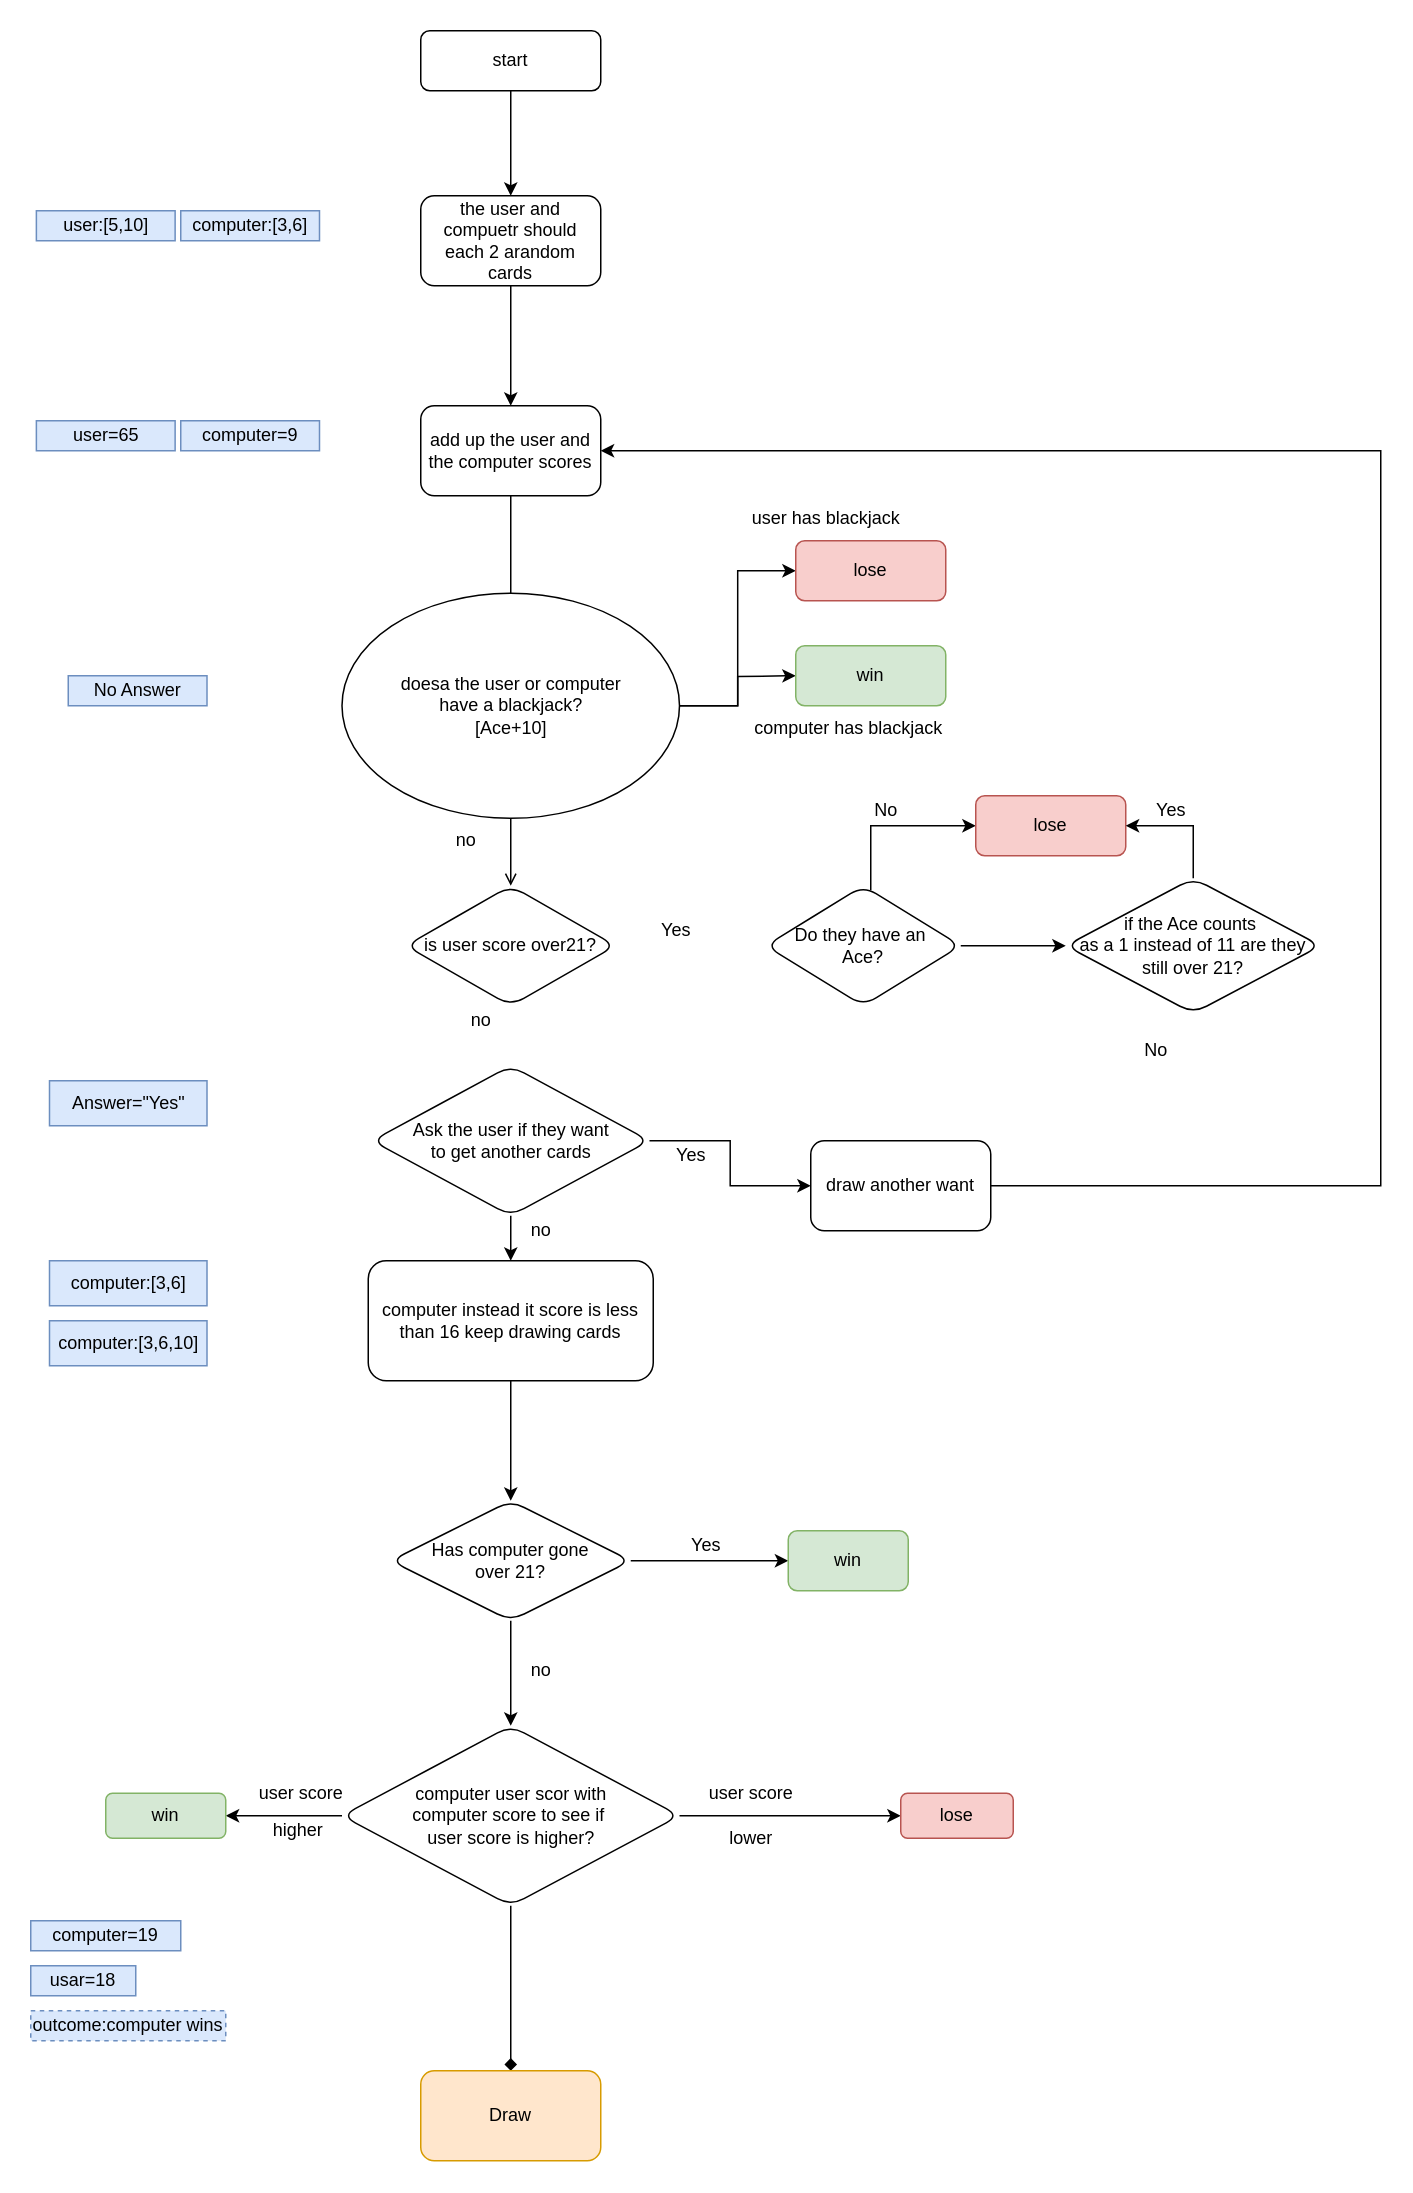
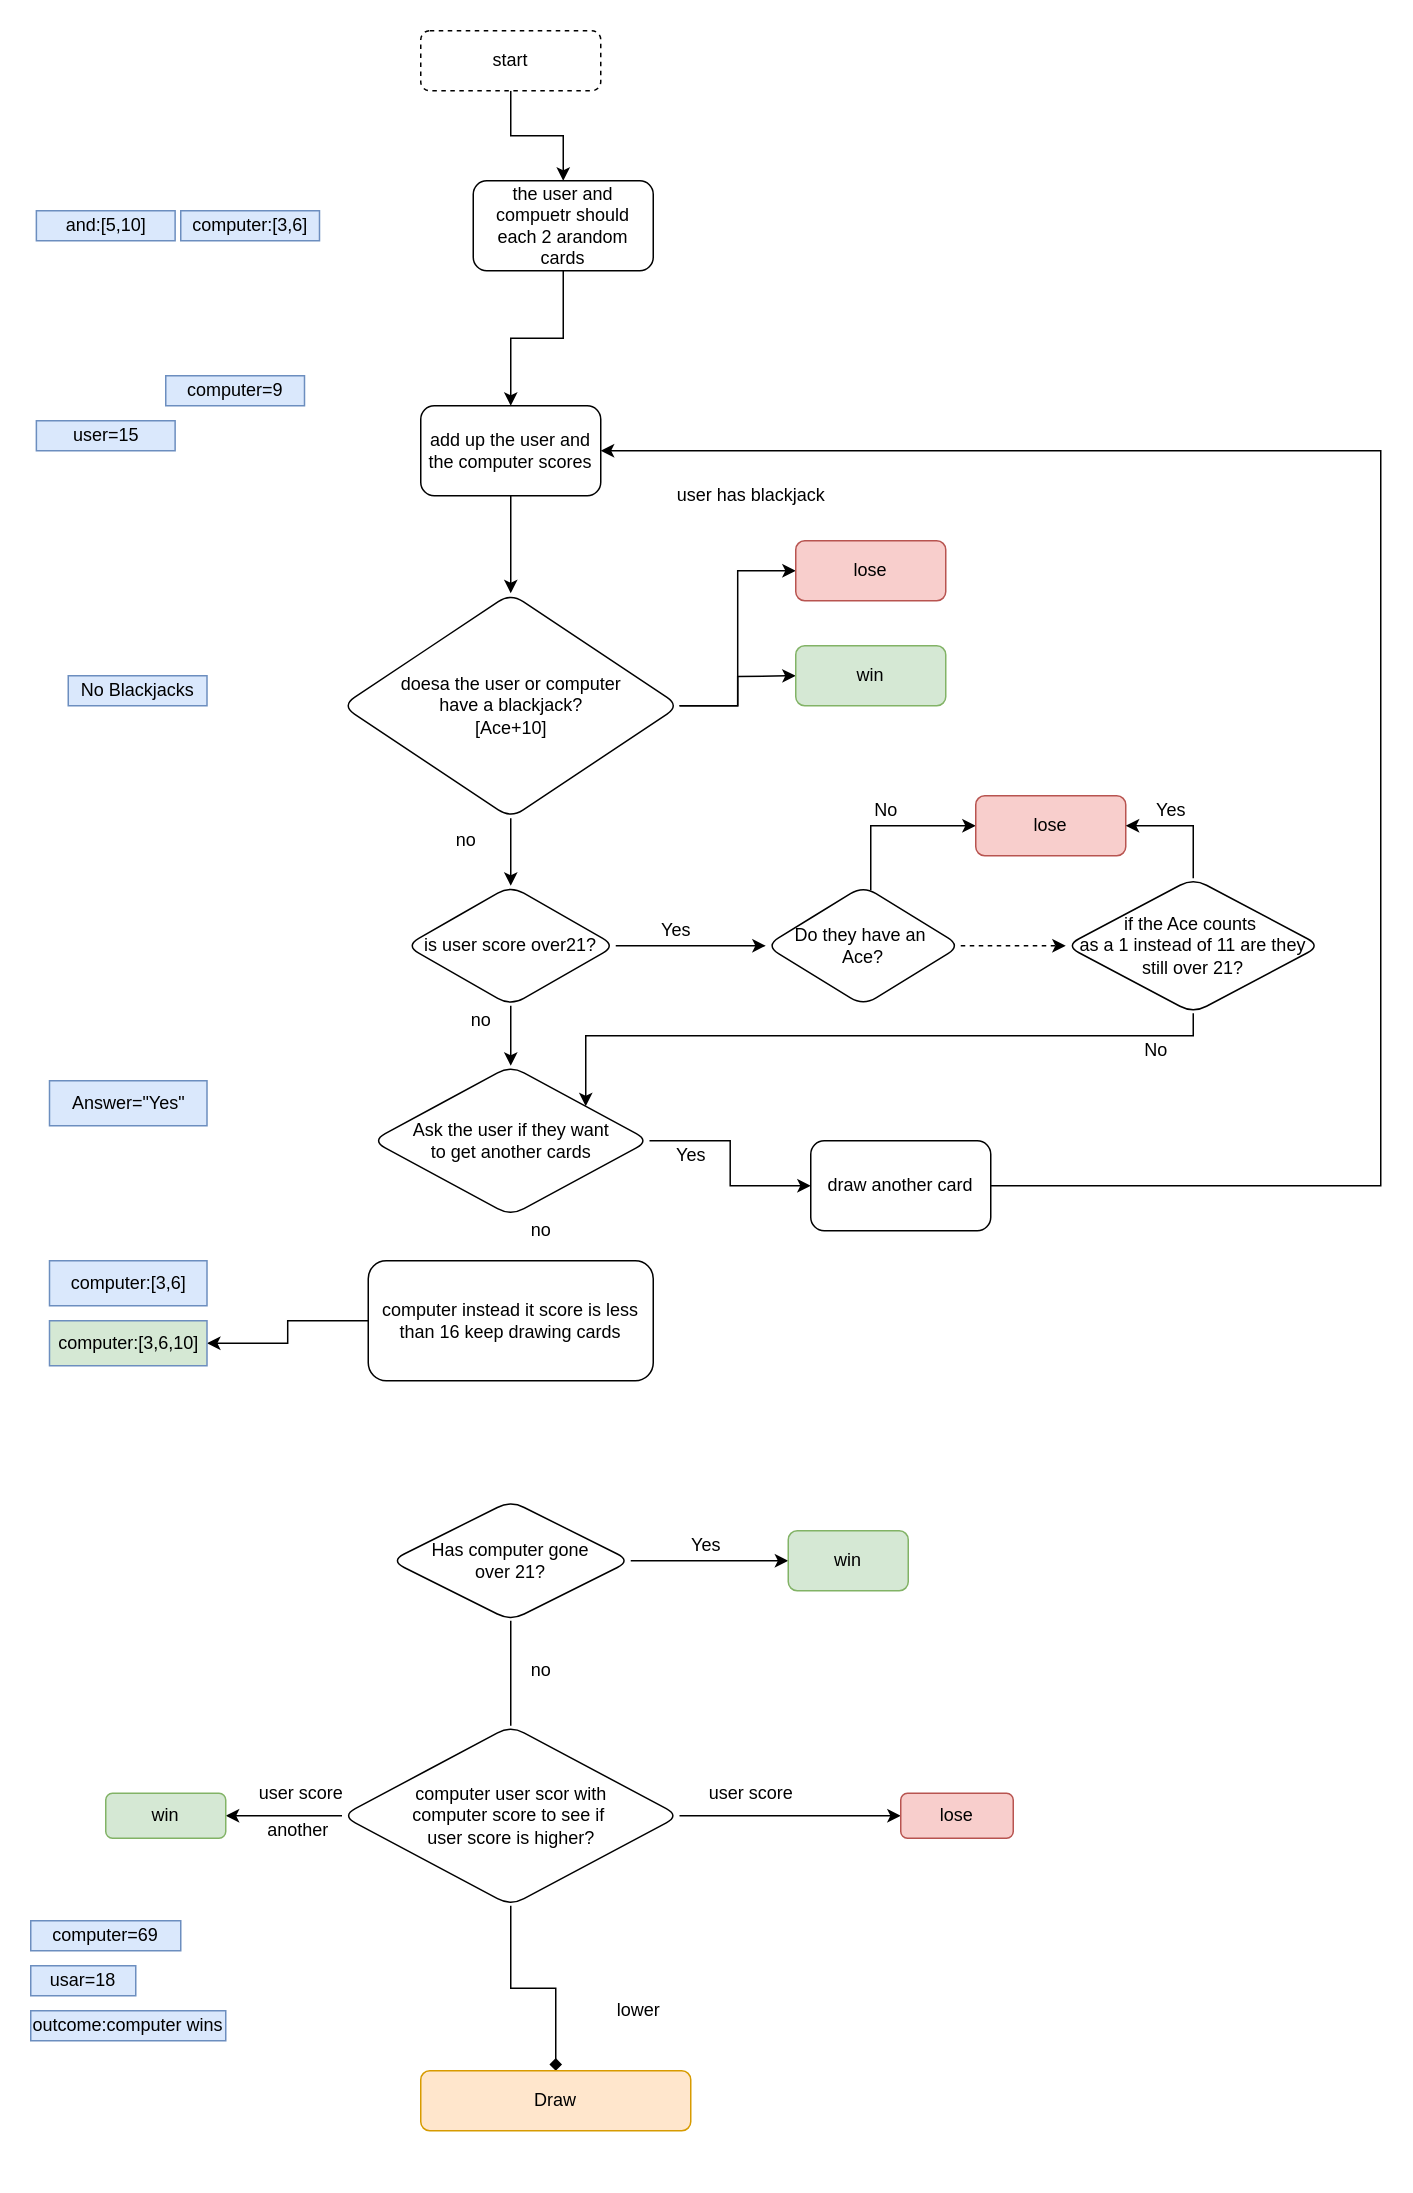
node "start": style solid -> dashed
node "user:[5,10]": label "user:[5,10]" -> "and:[5,10]"
node "the user and compuetr should each 2 arandom cards": moved (511, 241) -> (563, 226)
node "user=65": label "user=65" -> "user=15"
node "computer=9": moved (250, 436) -> (235, 391)
node "user has blackjack": moved (826, 518) -> (751, 496)
edge "add up the user and the computer scores" -- "doesa the user or computer have a blackjack? [Ace+10]": arrowhead none -> classic
node "No Answer": label "No Answer" -> "No Blackjacks"
node "doesa the user or computer have a blackjack? [Ace+10]": shape ellipse -> diamond
node "computer has blackjack": removed
edge "doesa the user or computer have a blackjack? [Ace+10]" -> "is user score over21?": arrowhead open -> classic
edge "is user score over21?" -> "Do they have an Ace?": added
edge "Do they have an Ace?" -> "if the Ace counts as a 1 instead of 11 are they still over 21?": style solid -> dashed
edge "is user score over21?" -> "Ask the user if they want to get another cards": added
edge "if the Ace counts as a 1 instead of 11 are they still over 21?" -> "Ask the user if they want to get another cards": added
node "draw another want": label "draw another want" -> "draw another card"
edge "Ask the user if they want to get another cards" -> "computer instead it score is less than 16 keep drawing cards": removed
node "computer:[3,6,10]": fillcolor #dae8fc -> #d5e8d4
edge "computer instead it score is less than 16 keep drawing cards" -> "Has computer gone over 21?": now "computer instead it score is less than 16 keep drawing cards" -> "computer:[3,6,10]"
edge "Has computer gone over 21?" -> "computer user scor with computer score to see if user score is higher?": arrowhead classic -> none
node "higher": label "higher" -> "another"
node "lower": moved (751, 1838) -> (638, 2011)
node "computer=19": label "computer=19" -> "computer=69"
node "outcome:computer wins": style dashed -> solid
node "Draw": size 180x90 -> 270x60
